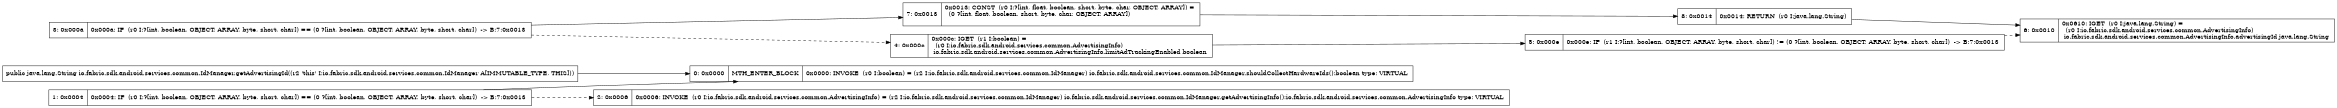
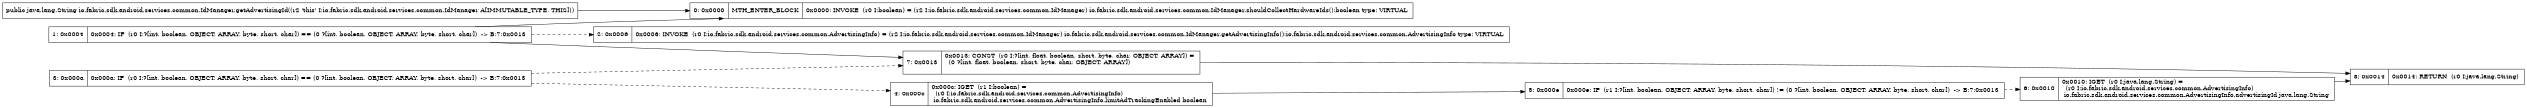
edge "3: 0x000a" -> "7: 0x0013": style solid -> dashed
edge "8: 0x0014" -> "6: 0x0010": reversed
node "6: 0x0010": text "0x0610: IGET  (r0 I:java.lang.String) =" -> "0x0010: IGET  (r0 I:java.lang.String) ="
edge "1: 0x0004" -> "7: 0x0013": added
